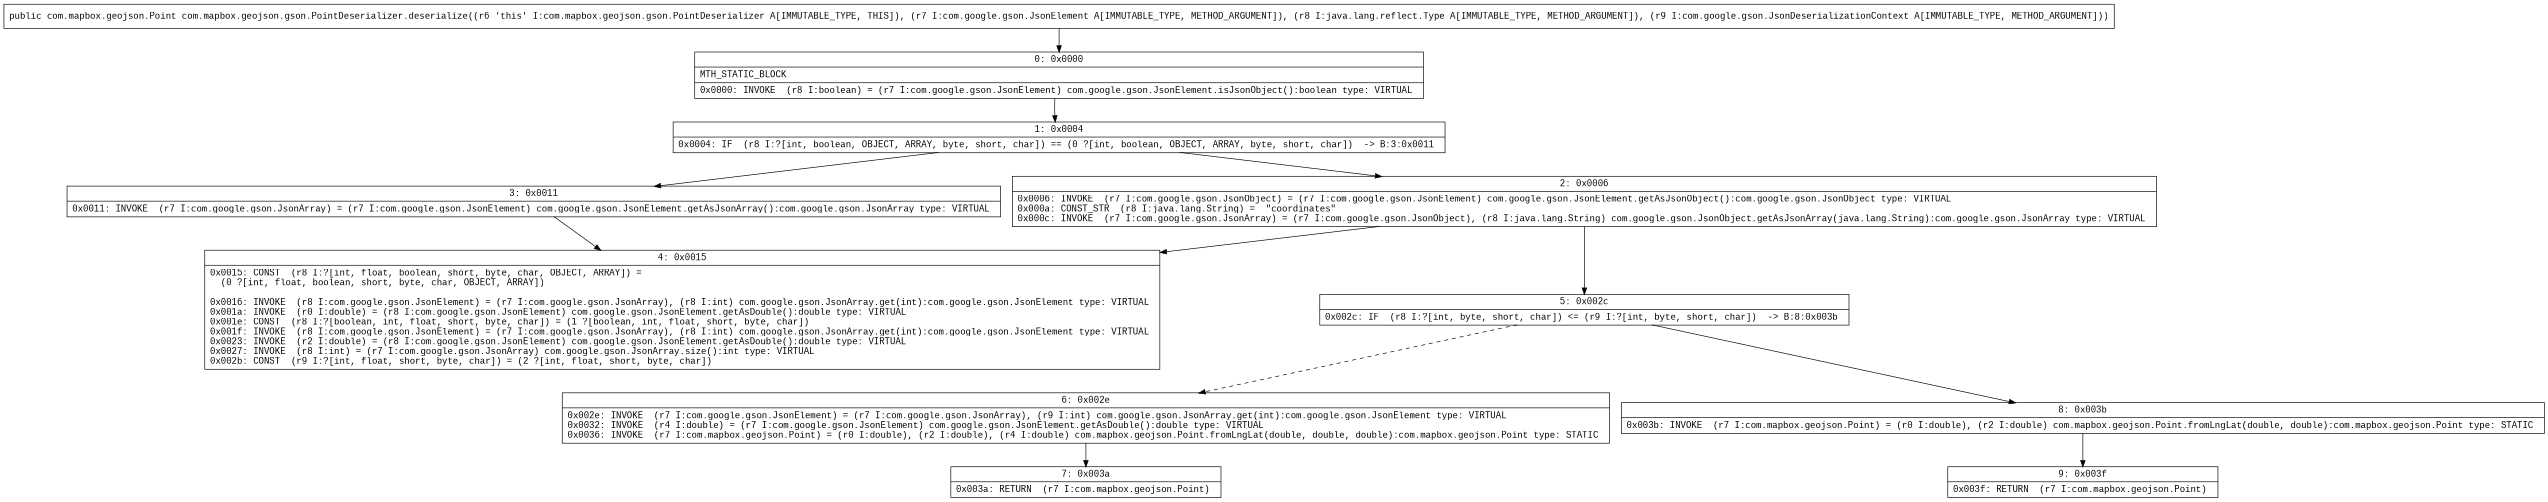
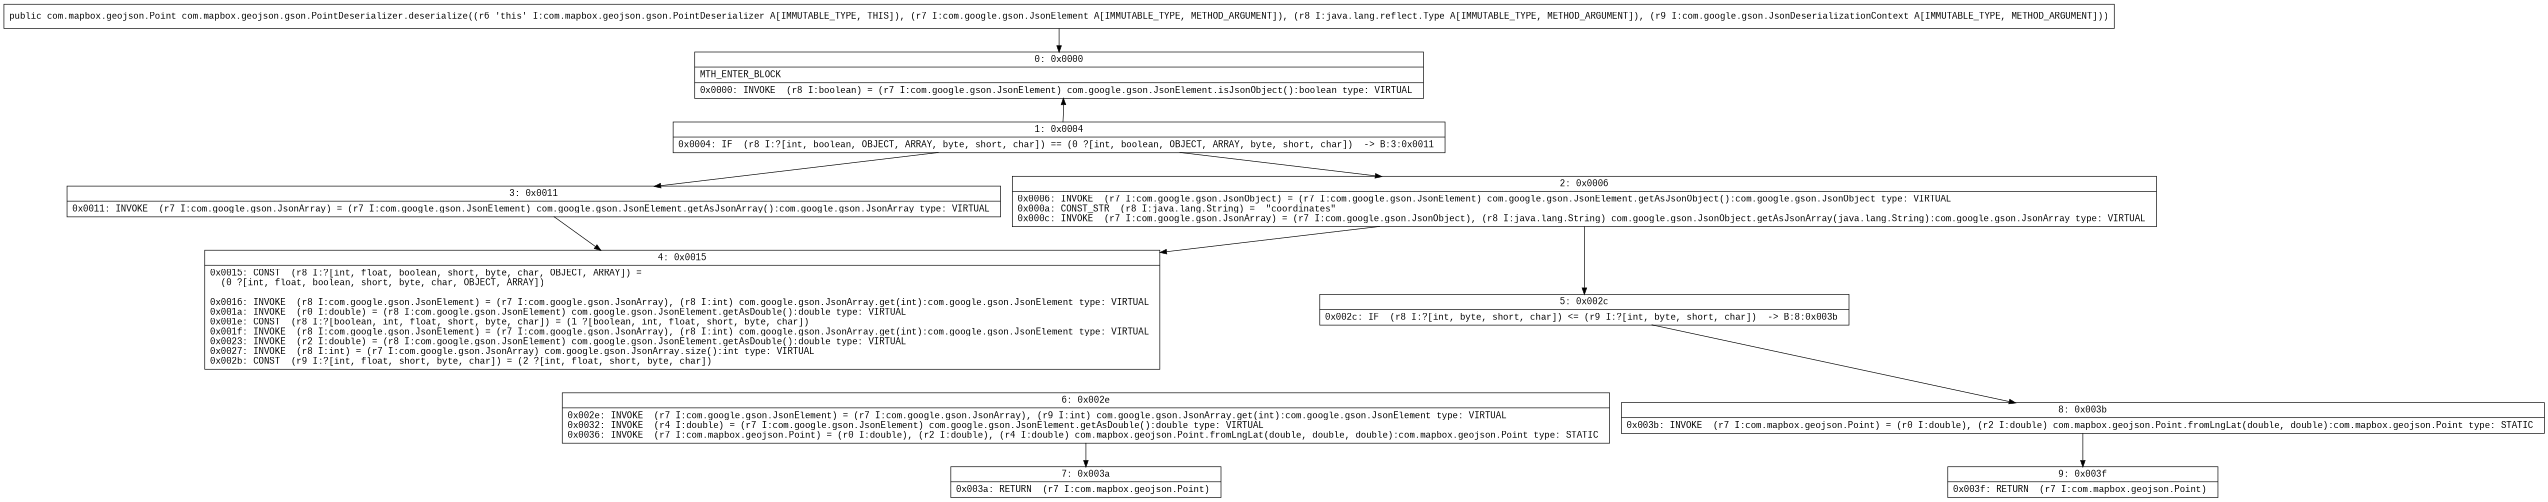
node "0: 0x0000": text "MTH_STATIC_BLOCK" -> "MTH_ENTER_BLOCK"
edge "0: 0x0000" -> "1: 0x0004": reversed
edge "5: 0x002c" -> "6: 0x002e": removed
